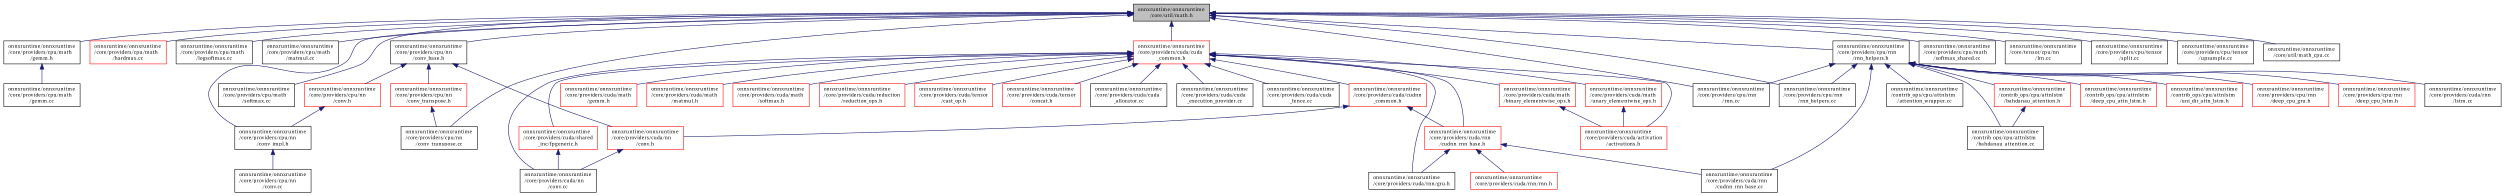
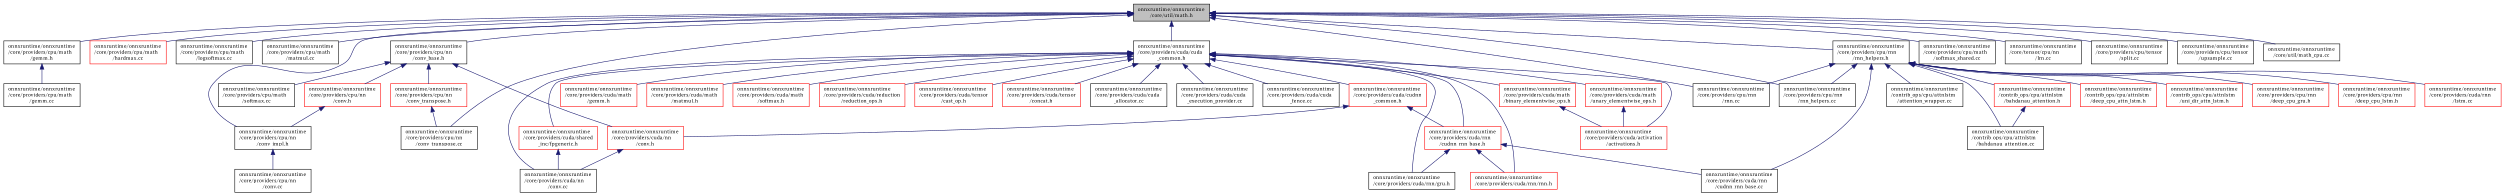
edge "onnxruntime/onnxruntime /core/providers/cpu/math /softmax.cc" -> "onnxruntime/onnxruntime /core/util/math.h": now "onnxruntime/onnxruntime /core/providers/cpu/math /softmax.cc" -> "onnxruntime/onnxruntime /core/providers/cpu/nn /conv_base.h"
node "onnxruntime/onnxruntime /core/providers/cuda/cuda _common.h": color red -> black
edge "onnxruntime/onnxruntime /core/providers/cuda/rnn/rnn.h" -> "onnxruntime/onnxruntime /core/providers/cuda/cuda _common.h": added
node "onnxruntime/onnxruntime /core/providers/cuda/rnn /lstm.cc": color black -> red
